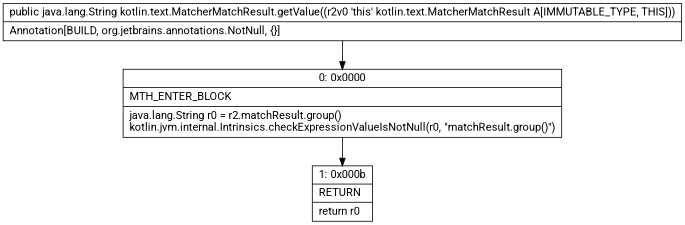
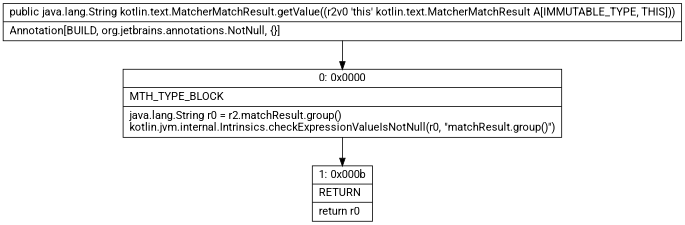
node "0: 0x0000": text "MTH_ENTER_BLOCK" -> "MTH_TYPE_BLOCK"
